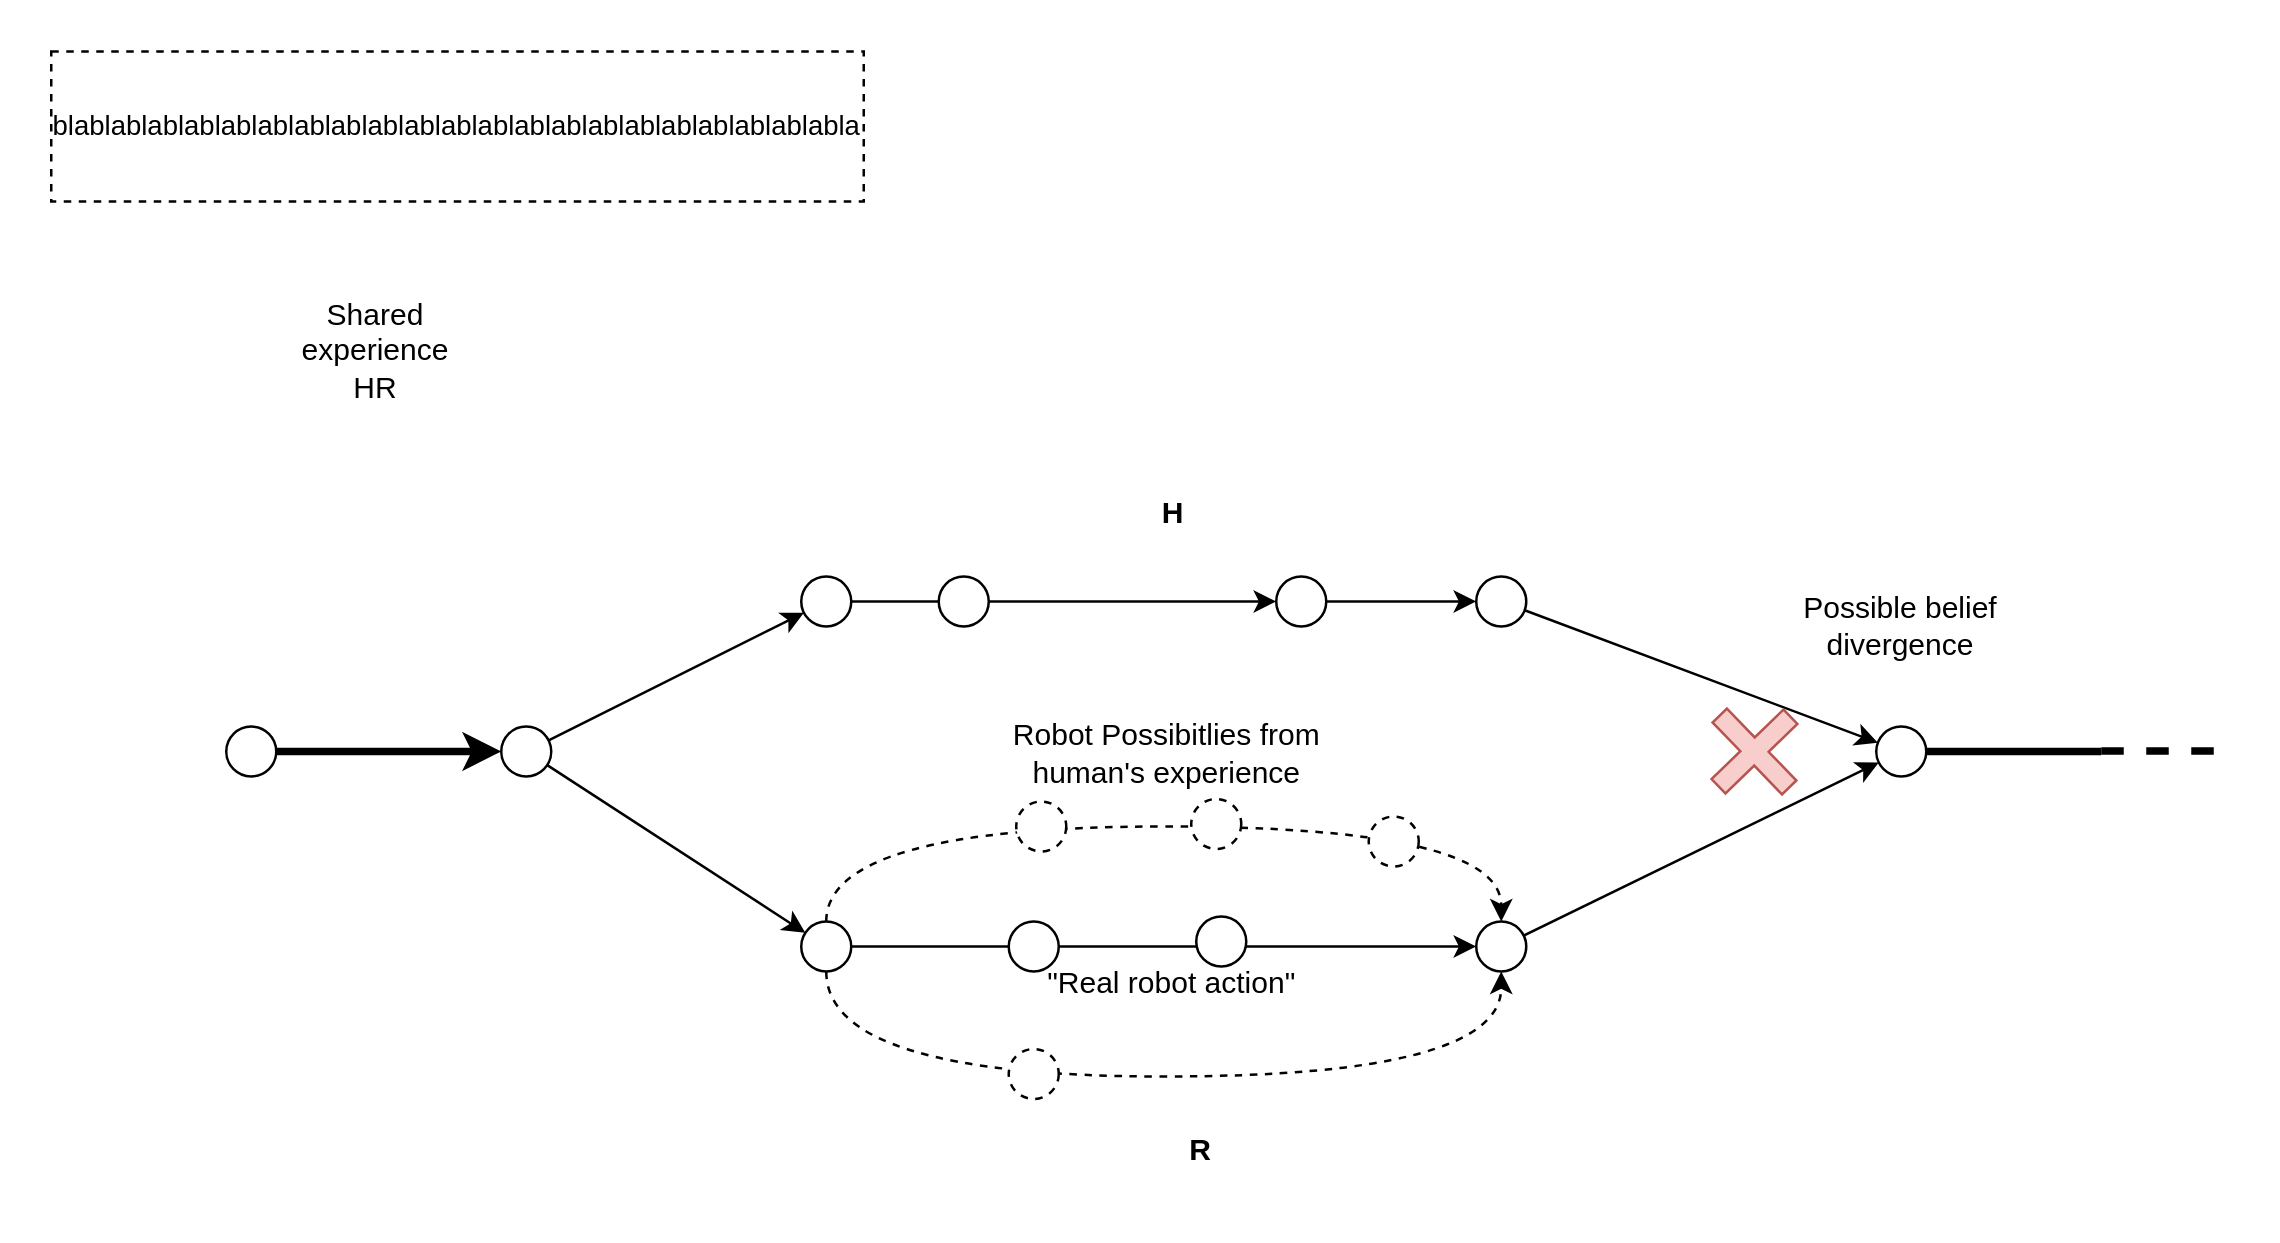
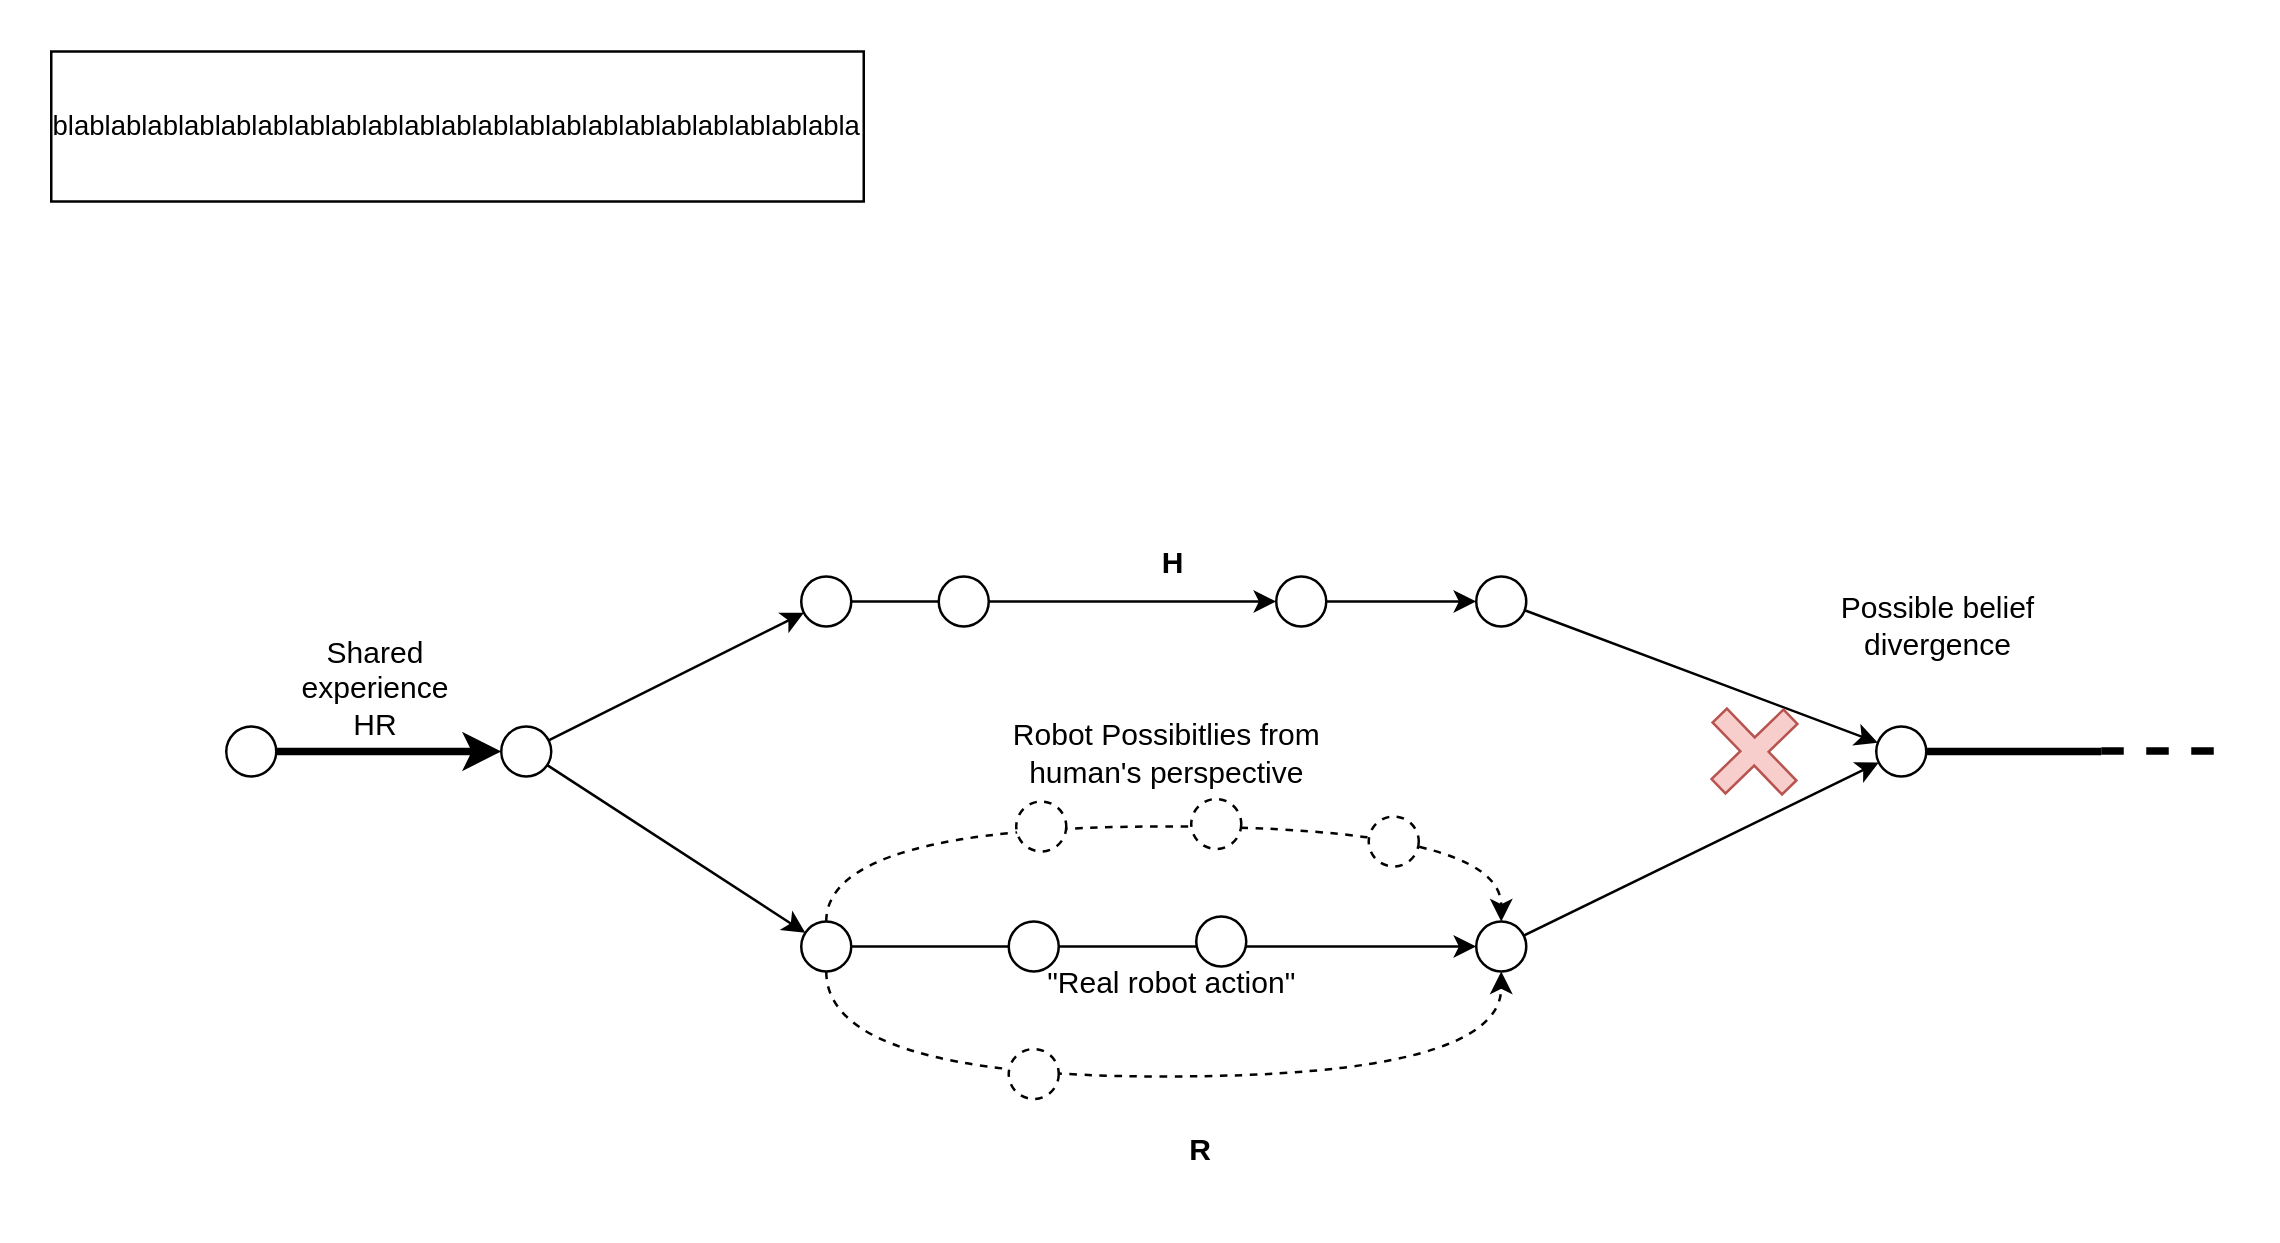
node "blablablablablablablablablablablablablablablablablablablablablabla": style dashed -> solid
node "Shared experience HR": moved (376, 351) -> (376, 689)
node "H": moved (1174, 514) -> (1174, 564)
node "Possible belief divergence": moved (1901, 626) -> (1939, 626)
node "Robot Possibitlies from human's experience": label "Robot Possibitlies from human's experience" -> "Robot Possibitlies from human's perspective"
